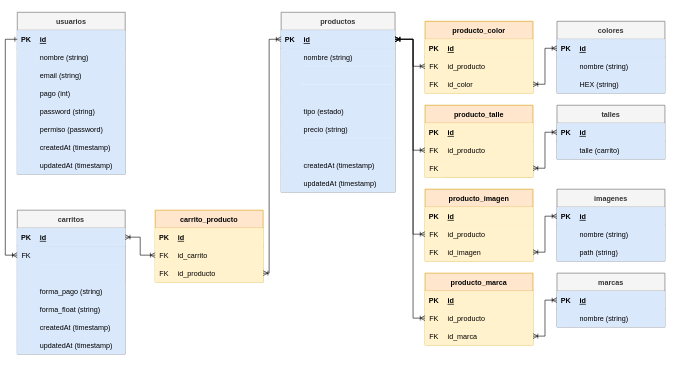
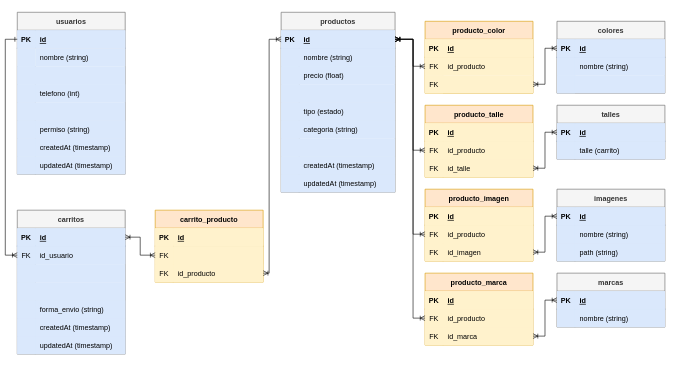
node "email (string)": removed
node "precio (float)": added
node "id_color": removed
node "HEX (string)": removed
node "pago (int)": label "pago (int)" -> "telefono (int)"
node "password (string)": removed
node "permiso (password)": label "permiso (password)" -> "permiso (string)"
node "precio (string)": label "precio (string)" -> "categoria (string)"
node "id_talle": added
node "id_usuario": added
node "id_carrito": removed
node "forma_pago (string)": removed
node "forma_float (string)": label "forma_float (string)" -> "forma_envio (string)"
